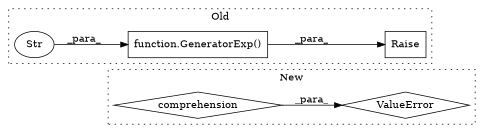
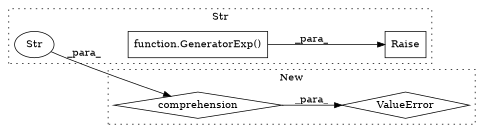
cluster "Old": label "Old" -> "Str"
edge "Str" -> "function.GeneratorExp()": now "Str" -> "comprehension"
